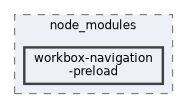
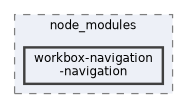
node "workbox-navigation -preload": label "workbox-navigation -preload" -> "workbox-navigation -navigation"
